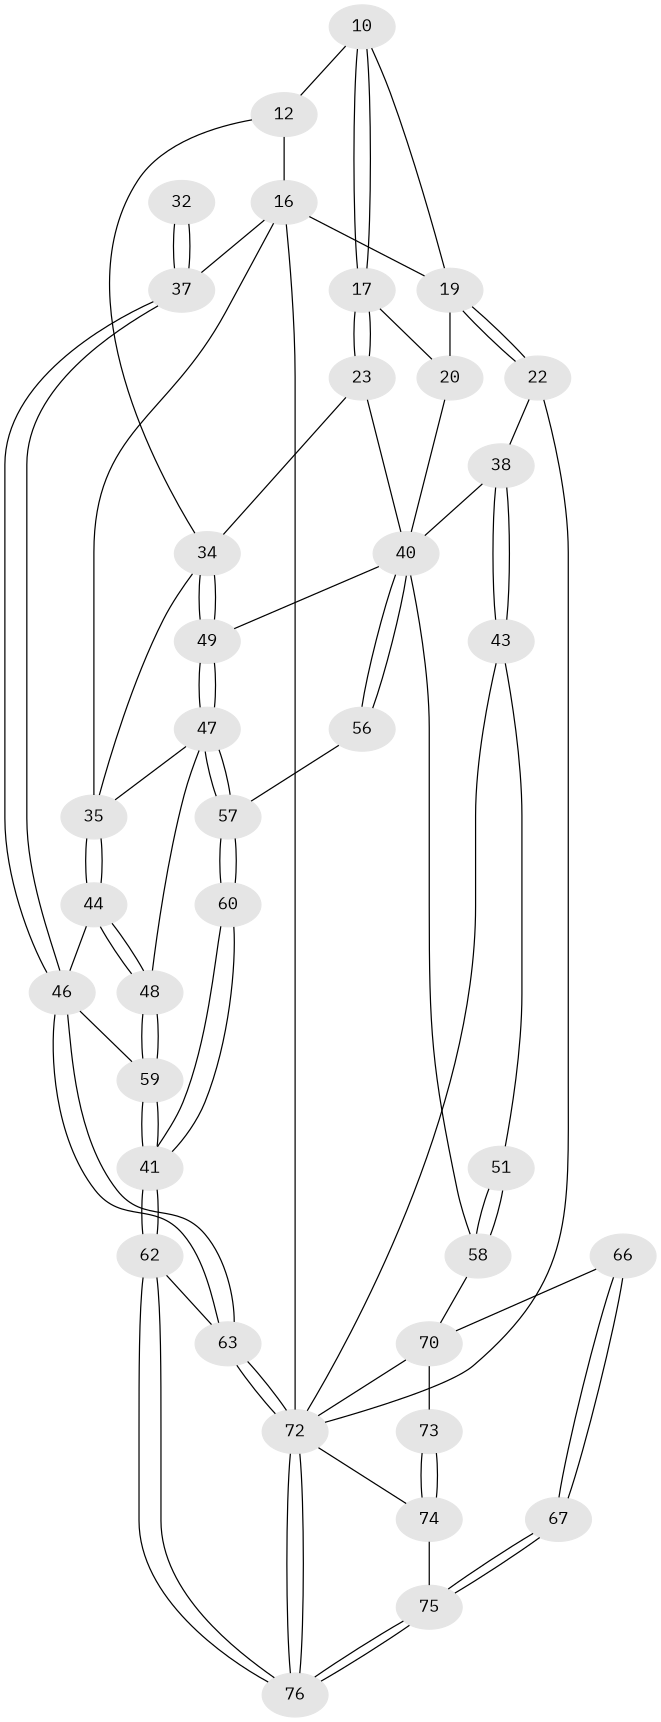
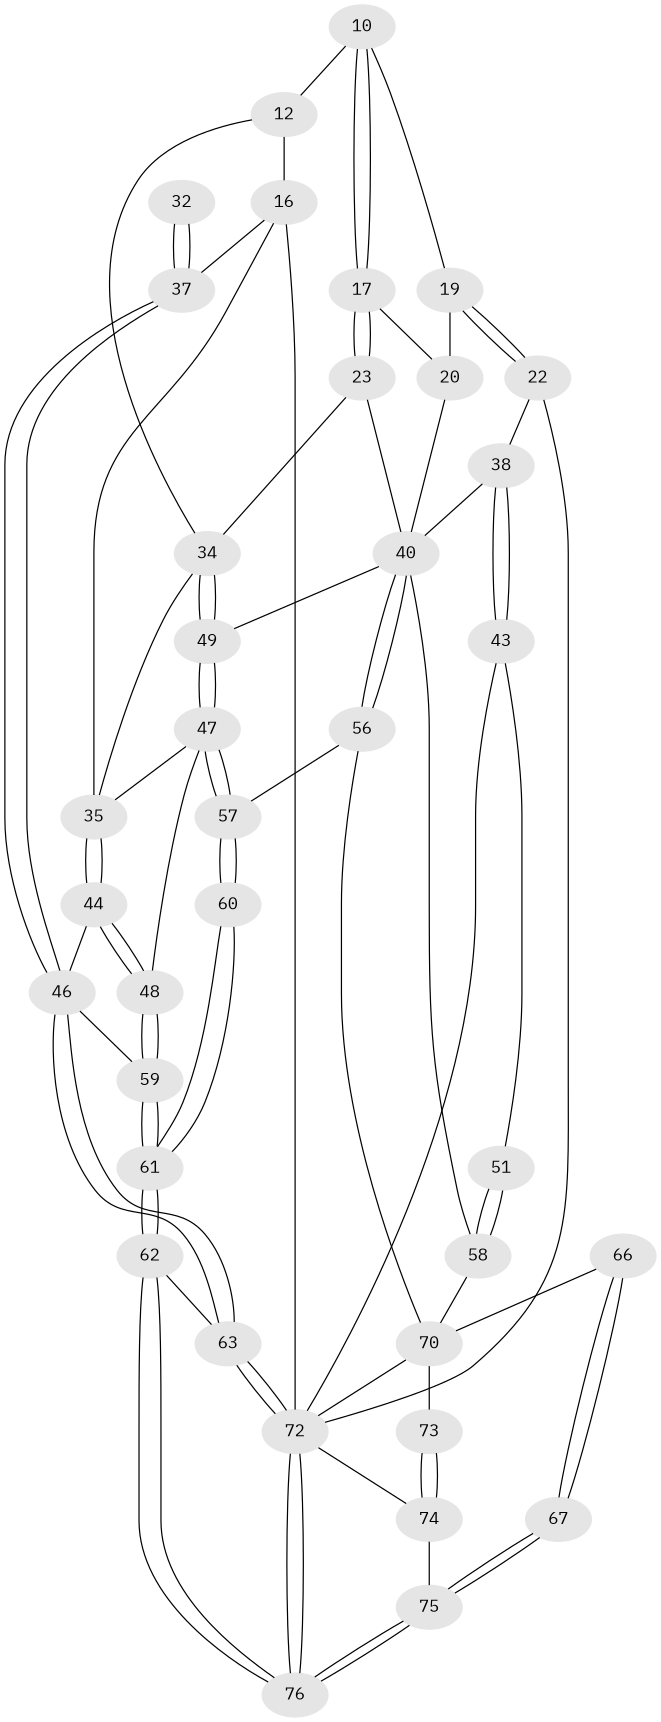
edge "16" -- "19": removed
edge "56" -- "70": added
node "41": label "41" -> "61"
